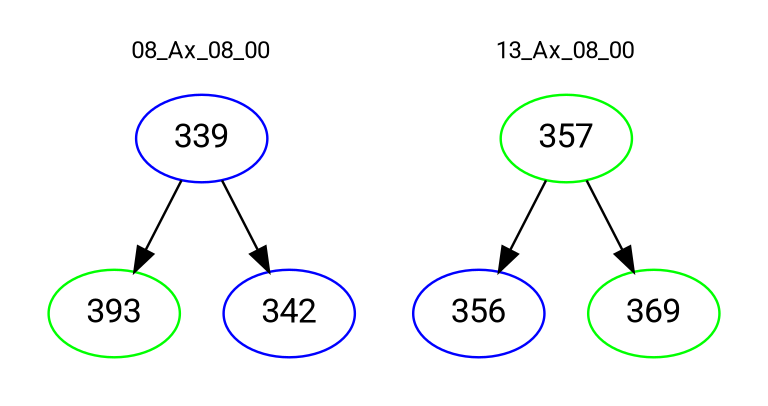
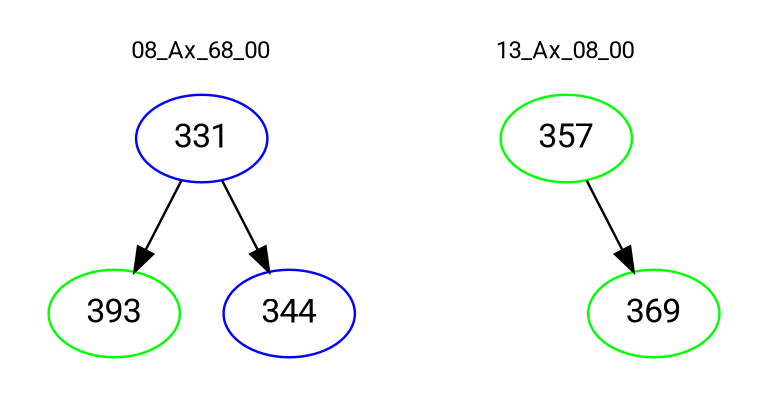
cluster "08_Ax_08_00": label "08_Ax_08_00" -> "08_Ax_68_00"
node "339": label "339" -> "331"
node "342": label "342" -> "344"
node "356": removed
